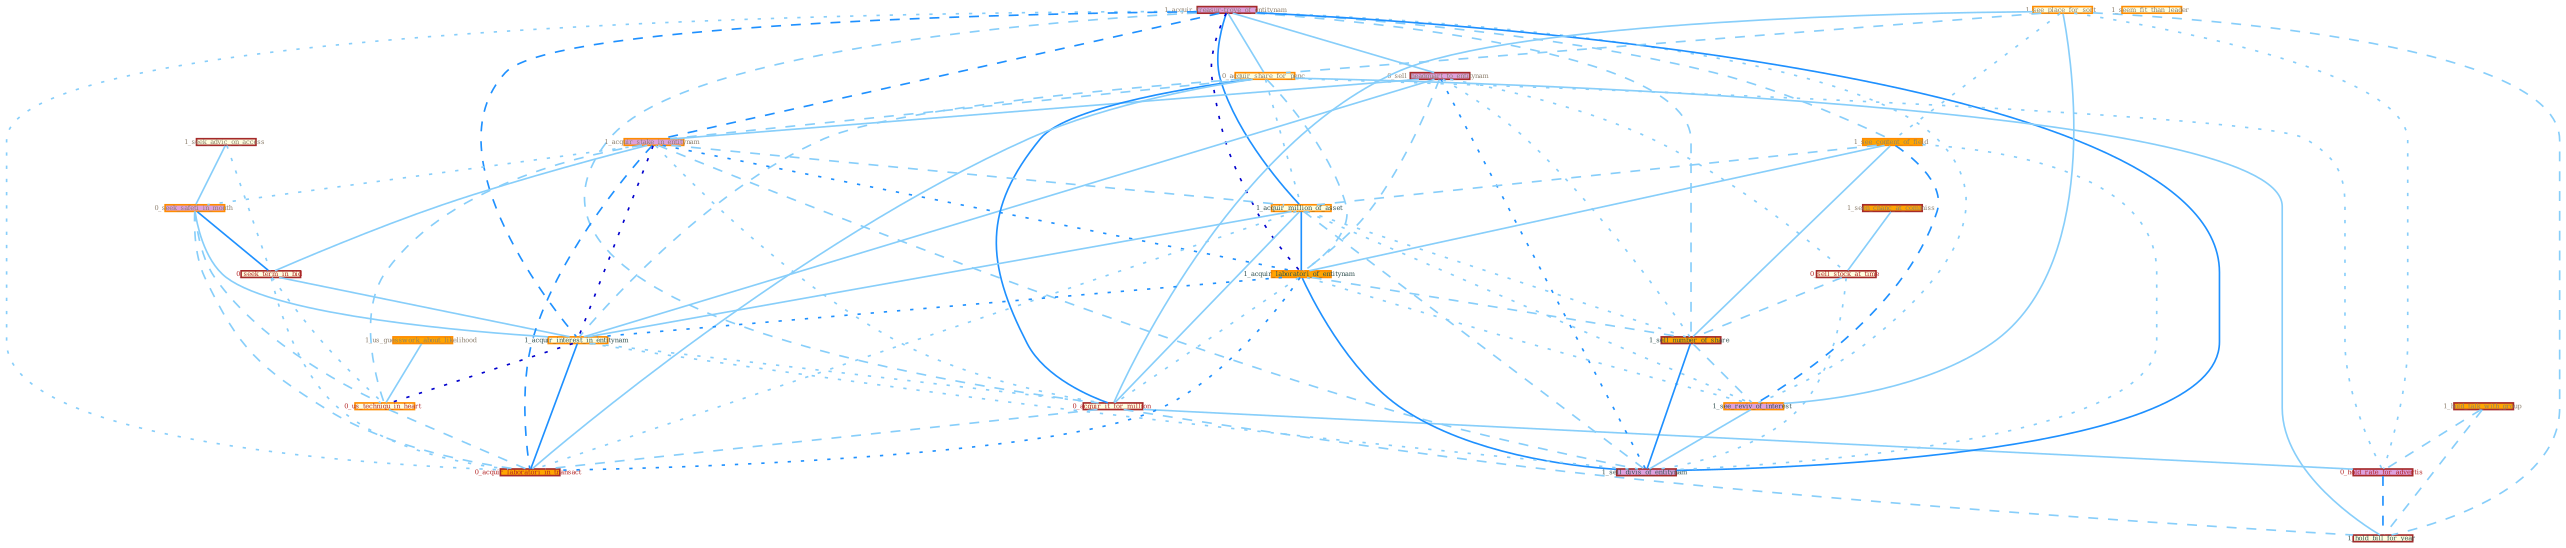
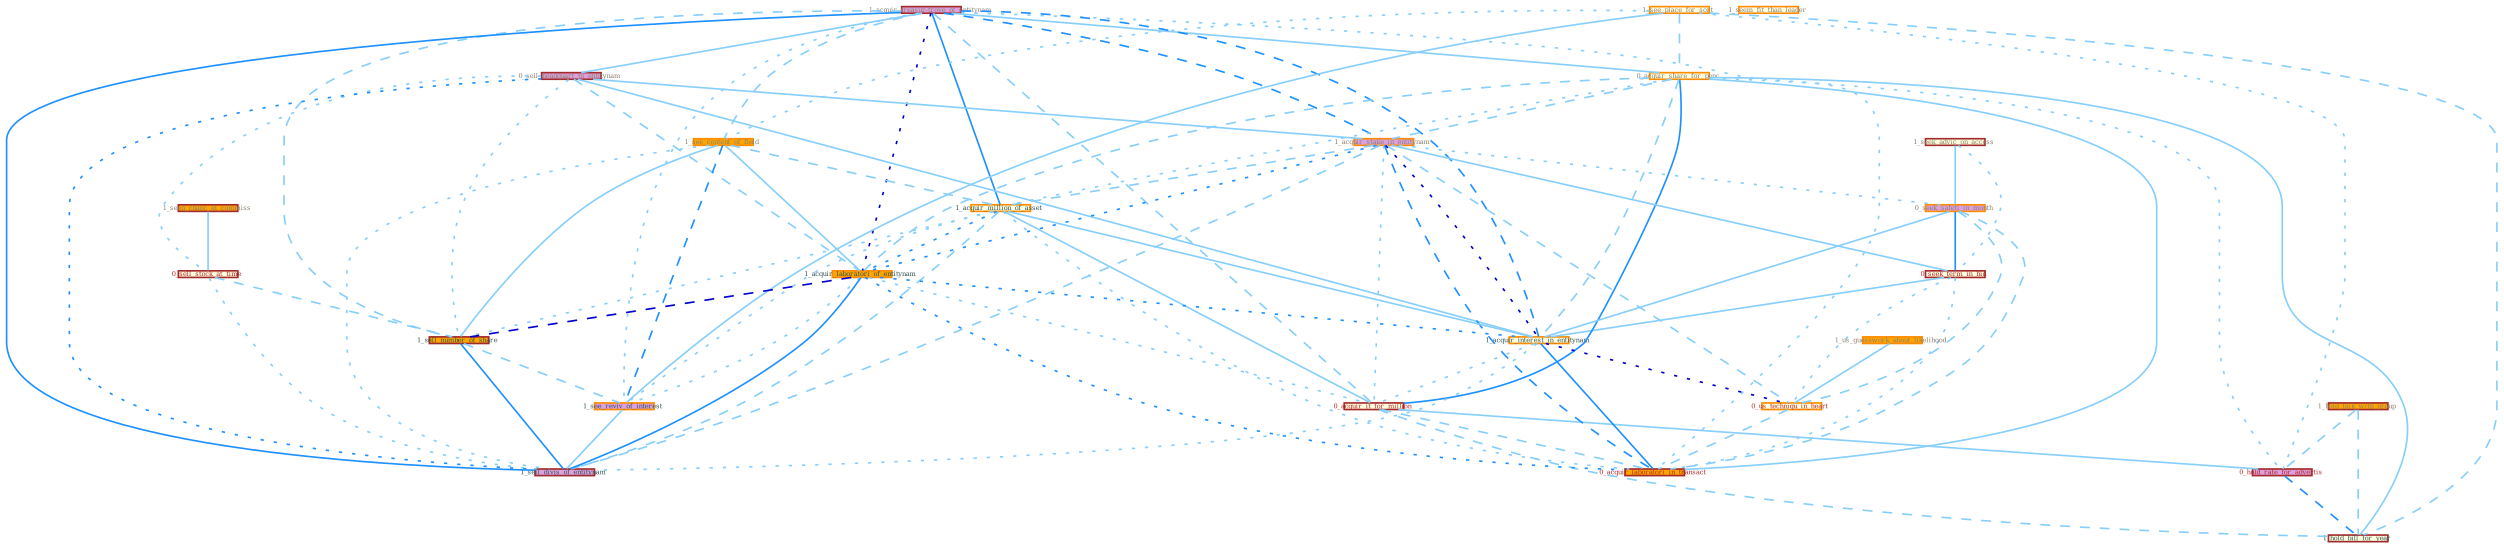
edge "1_see_place_for_sort" -- "0_acquir_it_for_million": removed
edge "1_acquir_million_of_asset" -- "1_acquir_laboratori_of_entitynam": style solid -> dotted
edge "1_acquir_laboratori_of_entitynam" -- "1_sell_number_of_share": color #87cefa -> #0000cd
